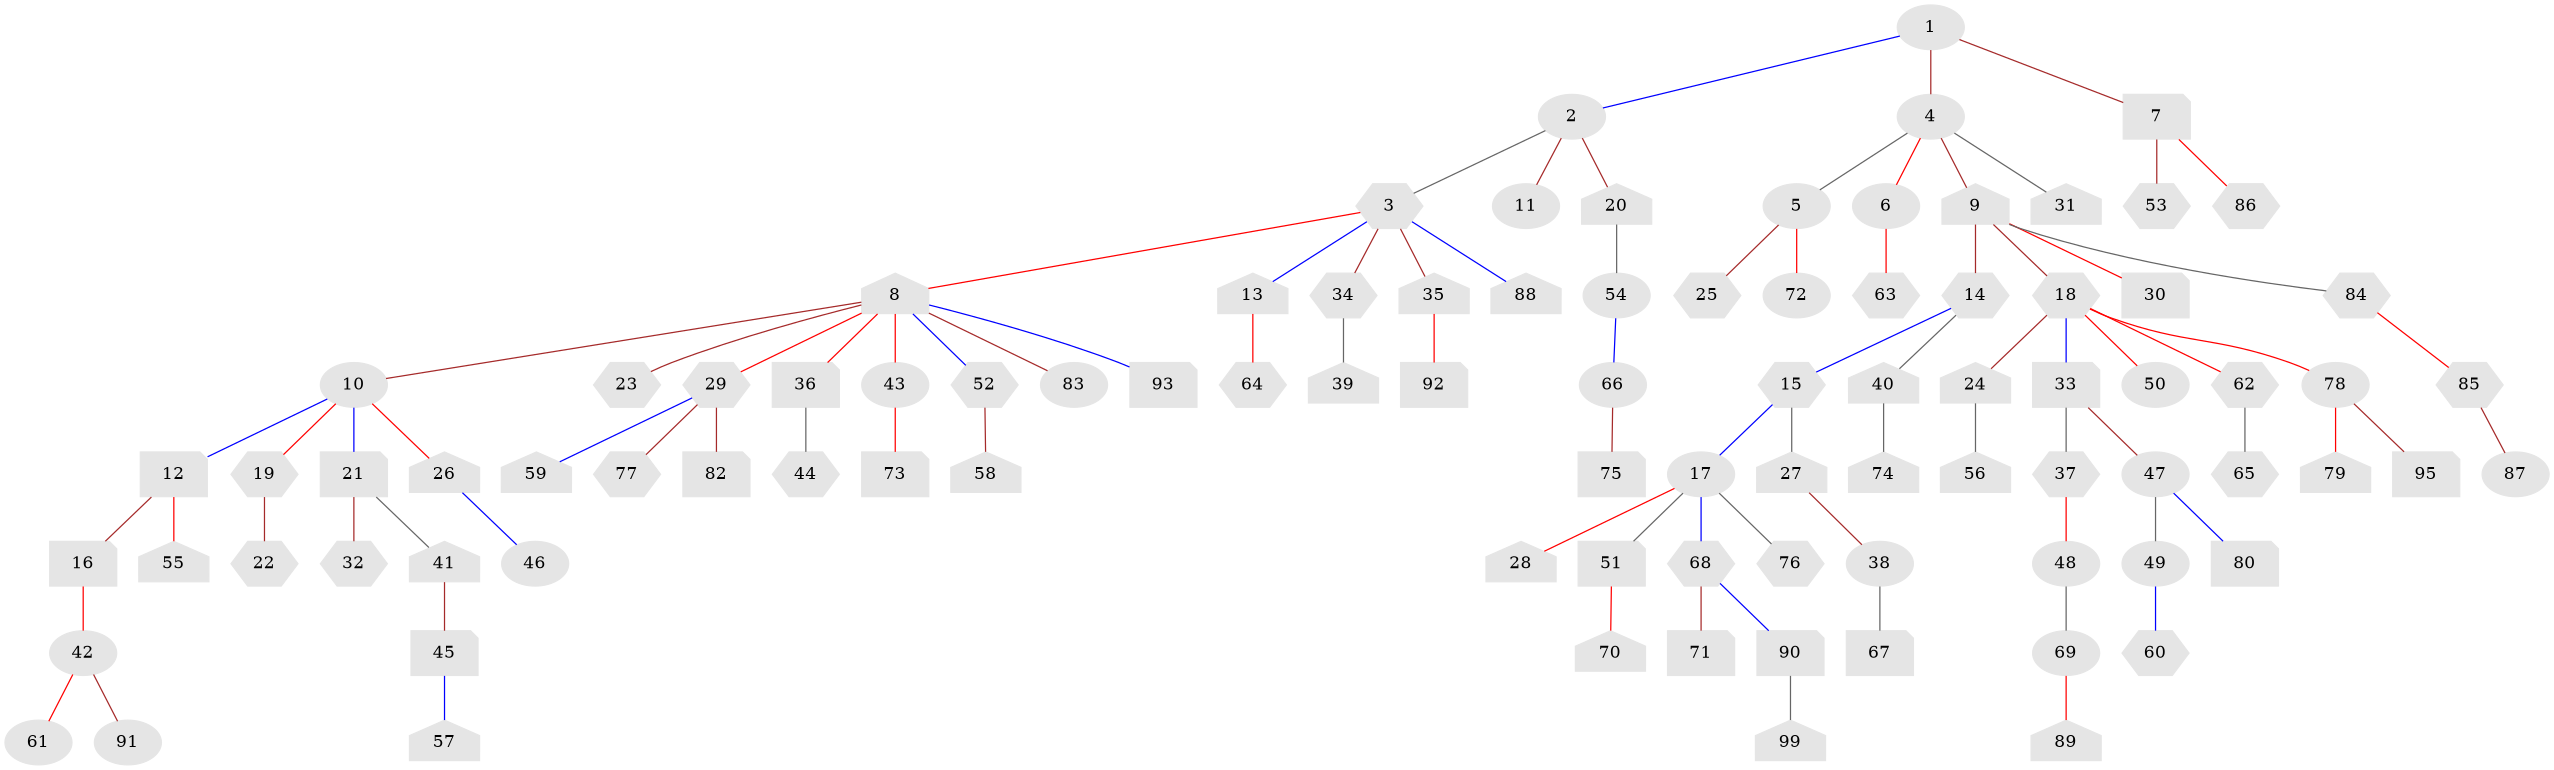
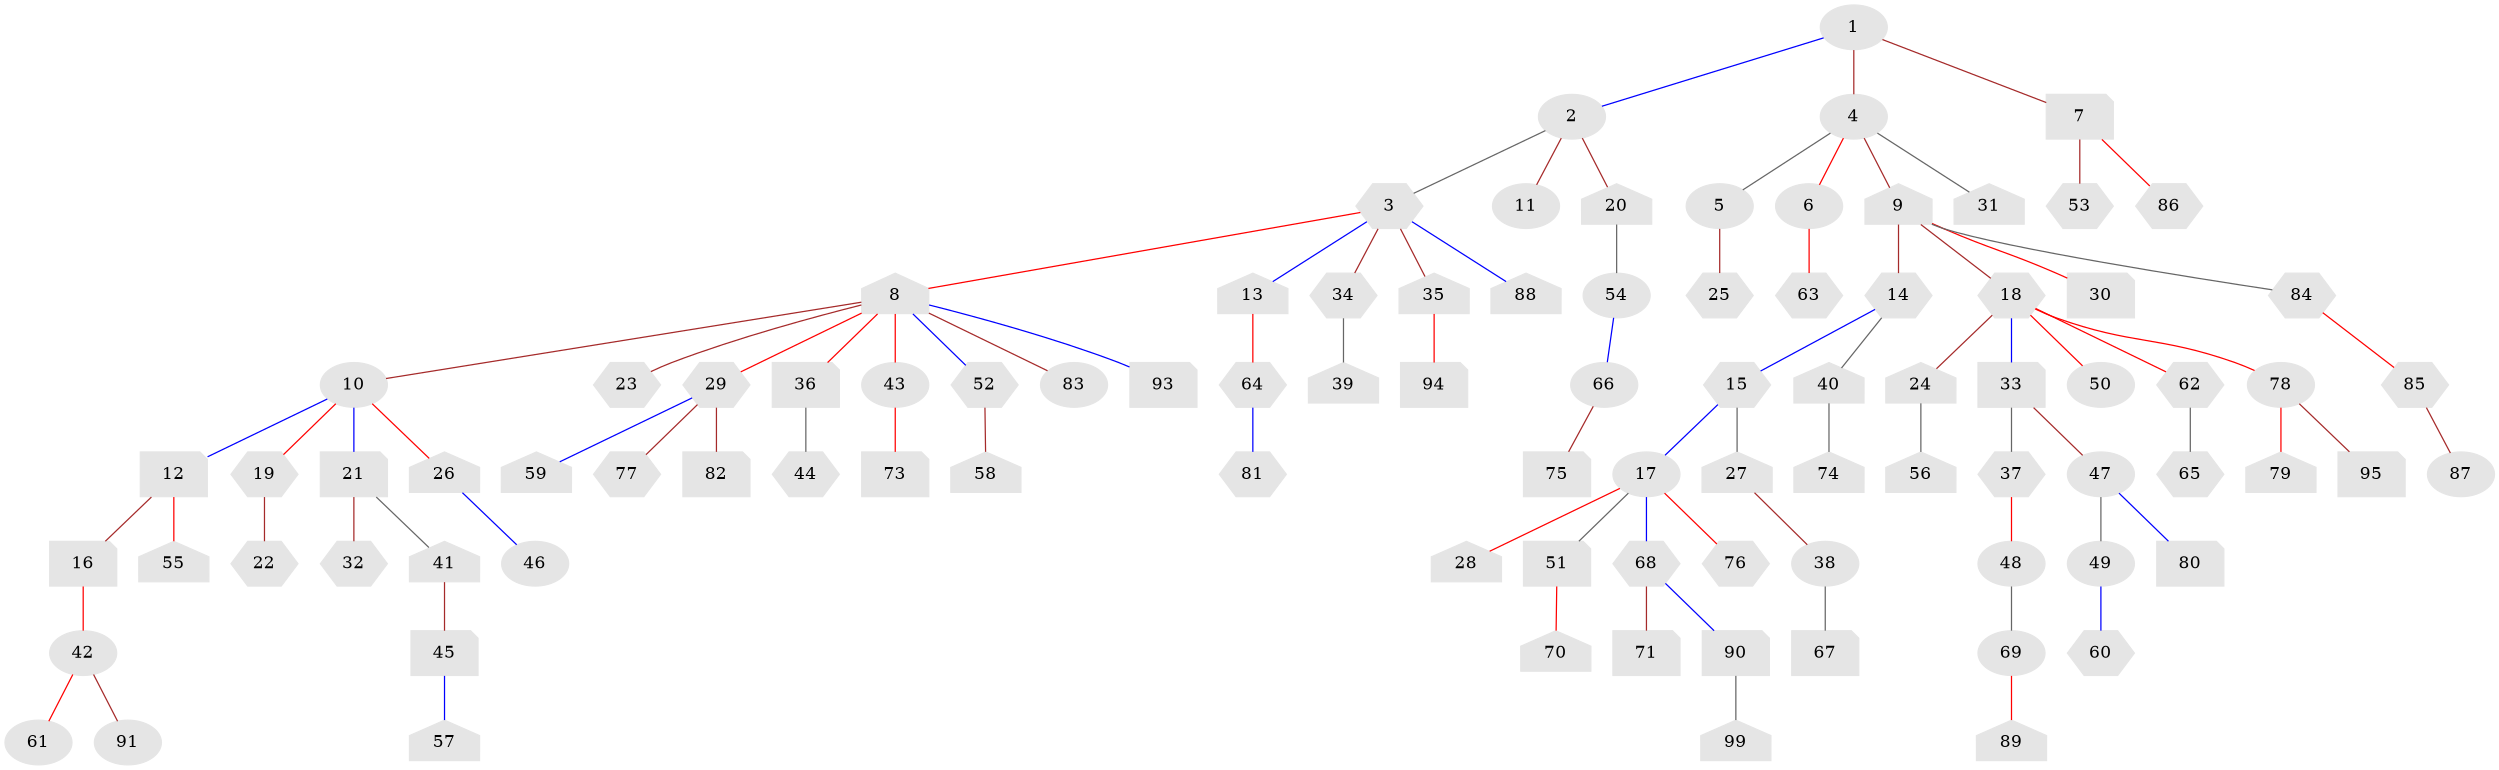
node "72": removed
node "92": label "92" -> "94"
node "81": added
edge "17" -- "76": color gray40 -> red
